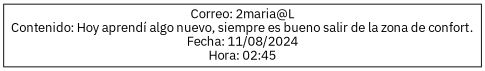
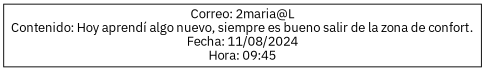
node "Correo: 2maria@L": text "Hora: 02:45" -> "Hora: 09:45"
